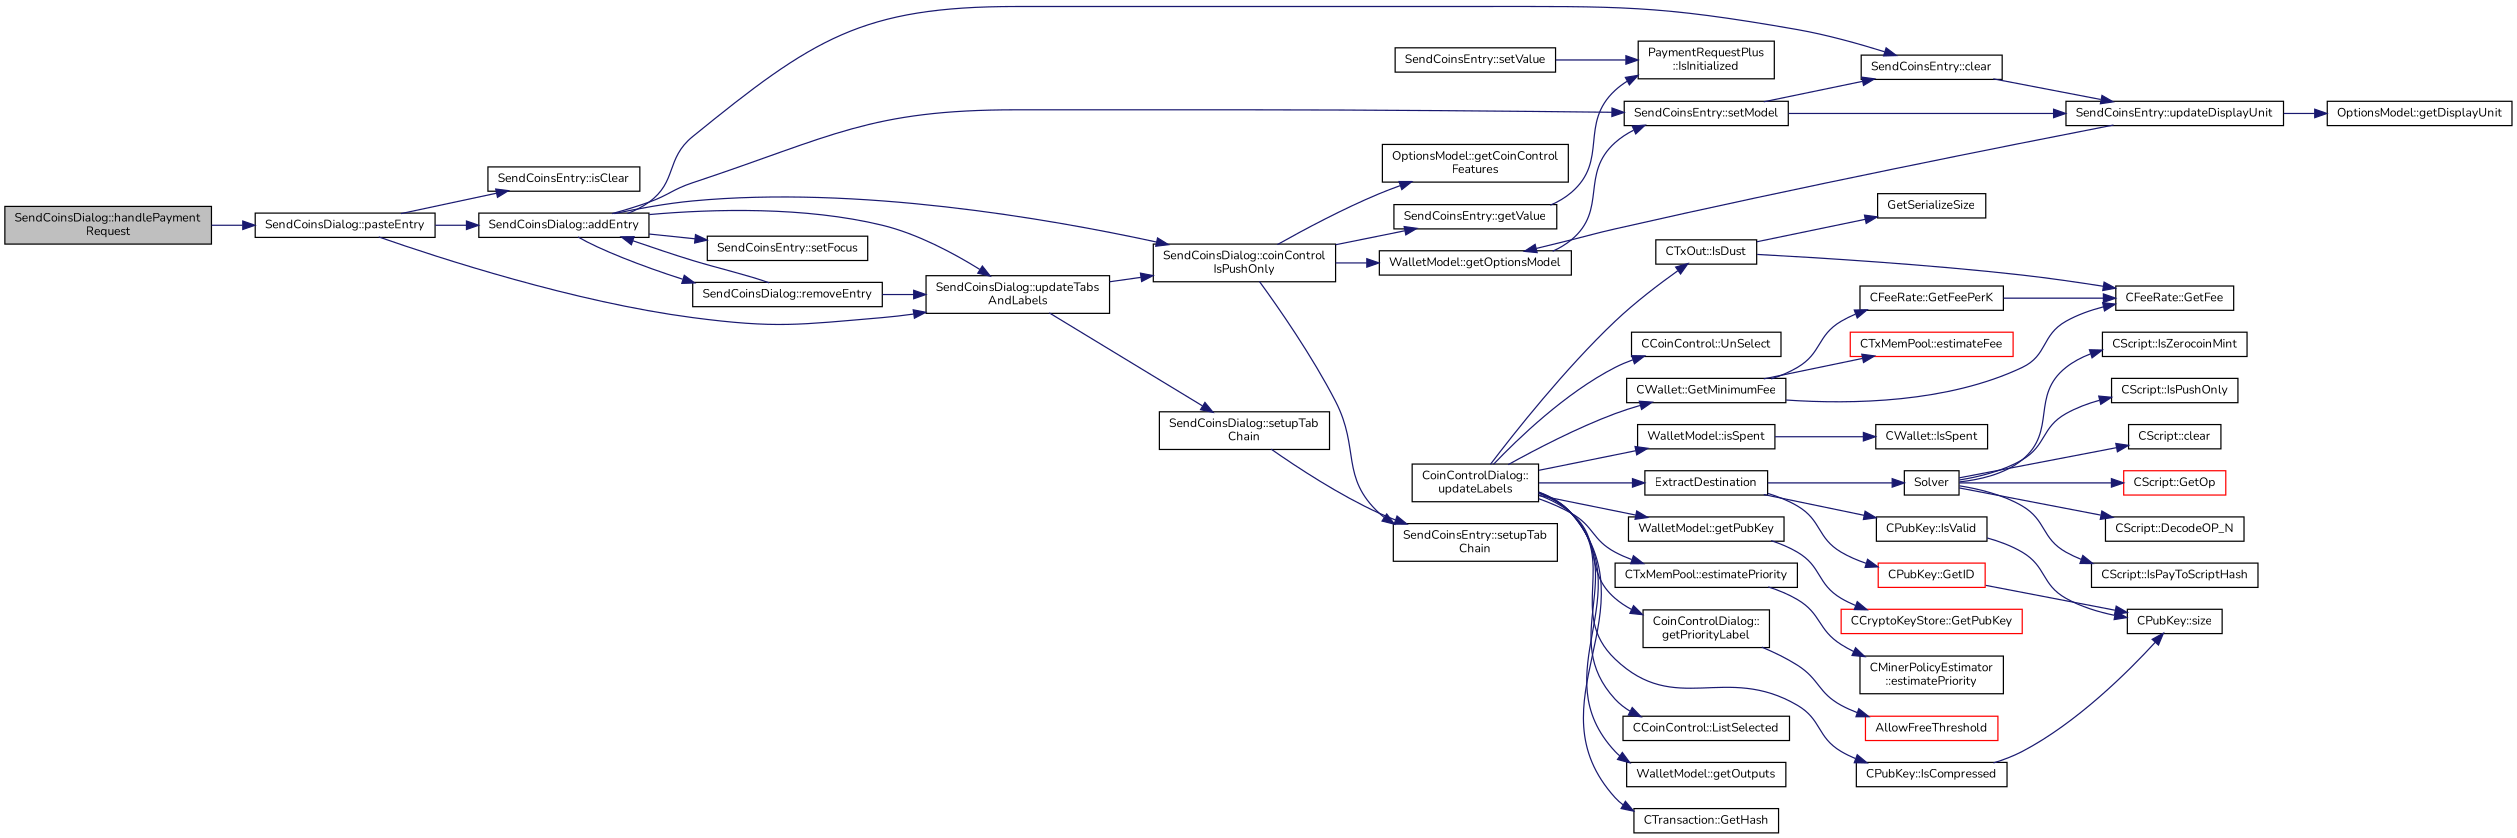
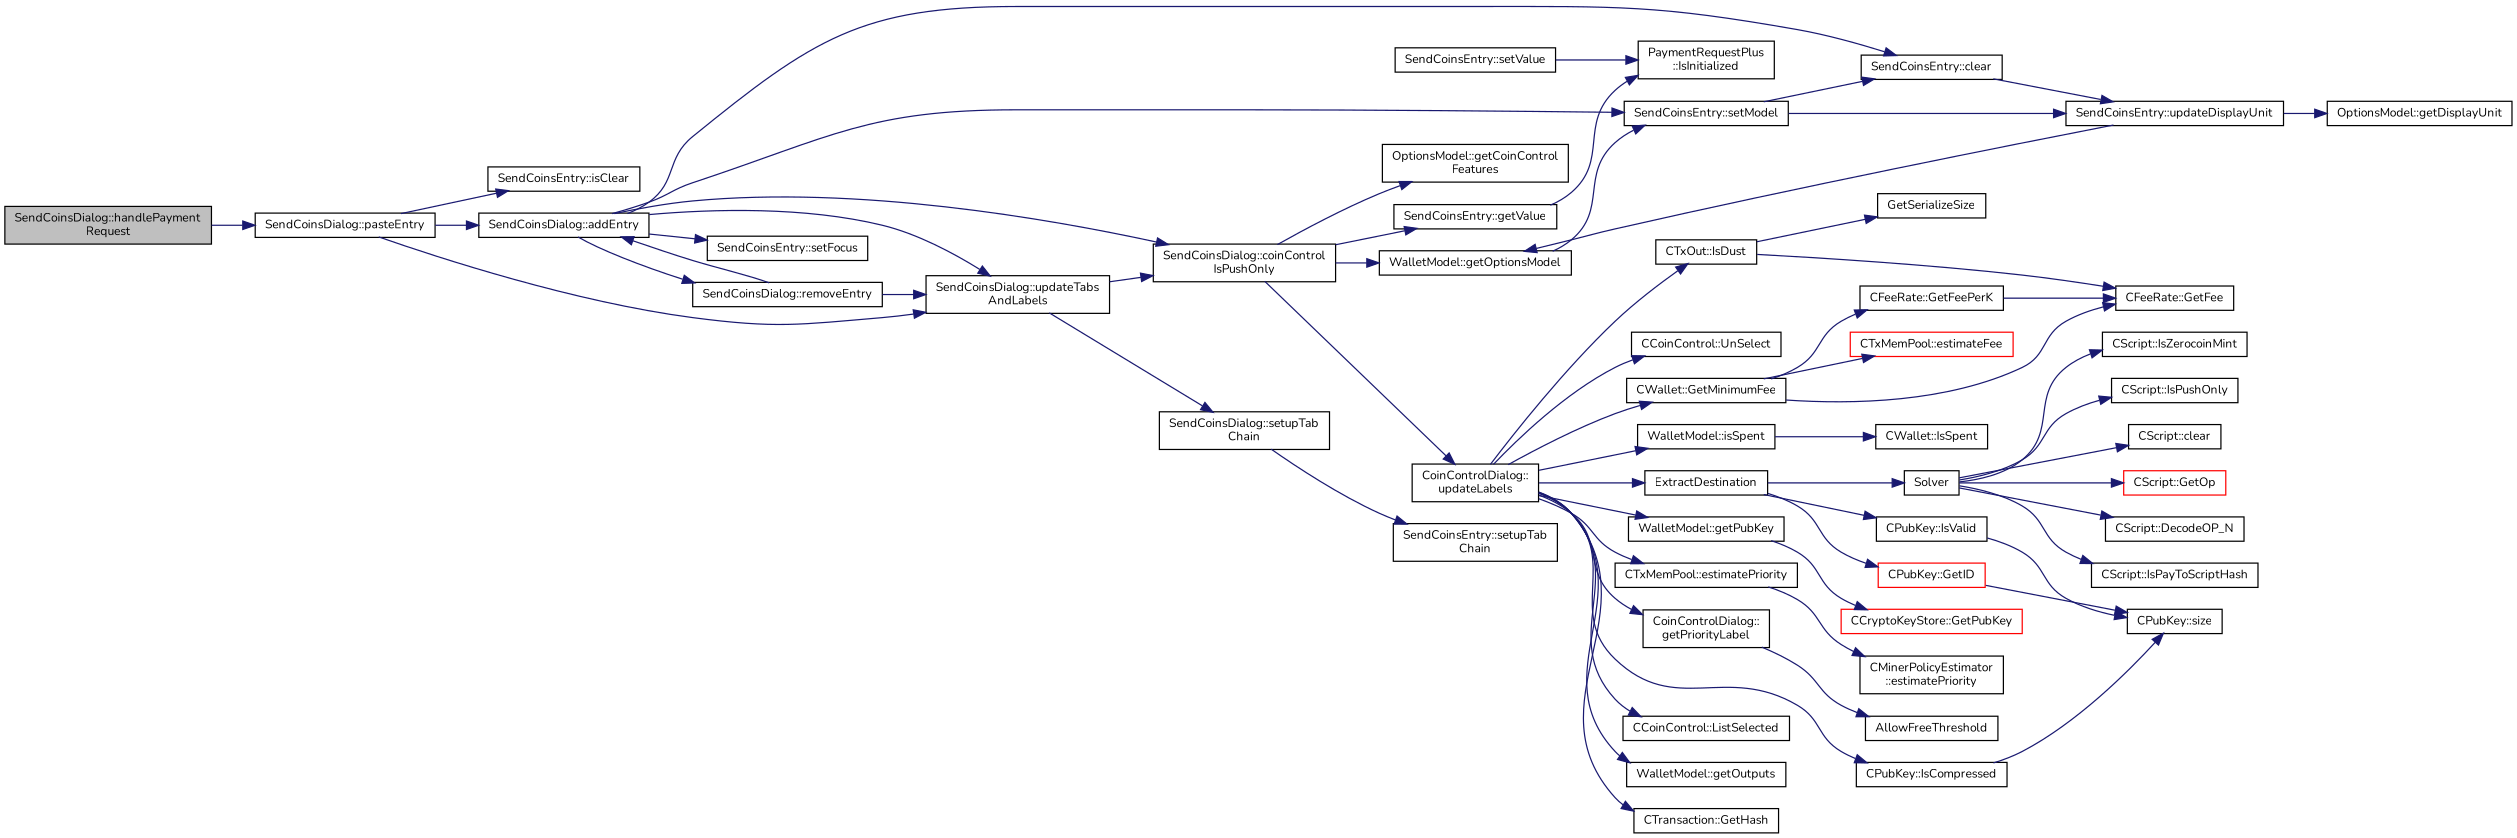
edge "SendCoinsDialog::coinControl IsPushOnly" -> "SendCoinsEntry::setupTab Chain": now "SendCoinsDialog::coinControl IsPushOnly" -> "CoinControlDialog:: updateLabels"
node "AllowFreeThreshold": color red -> black
